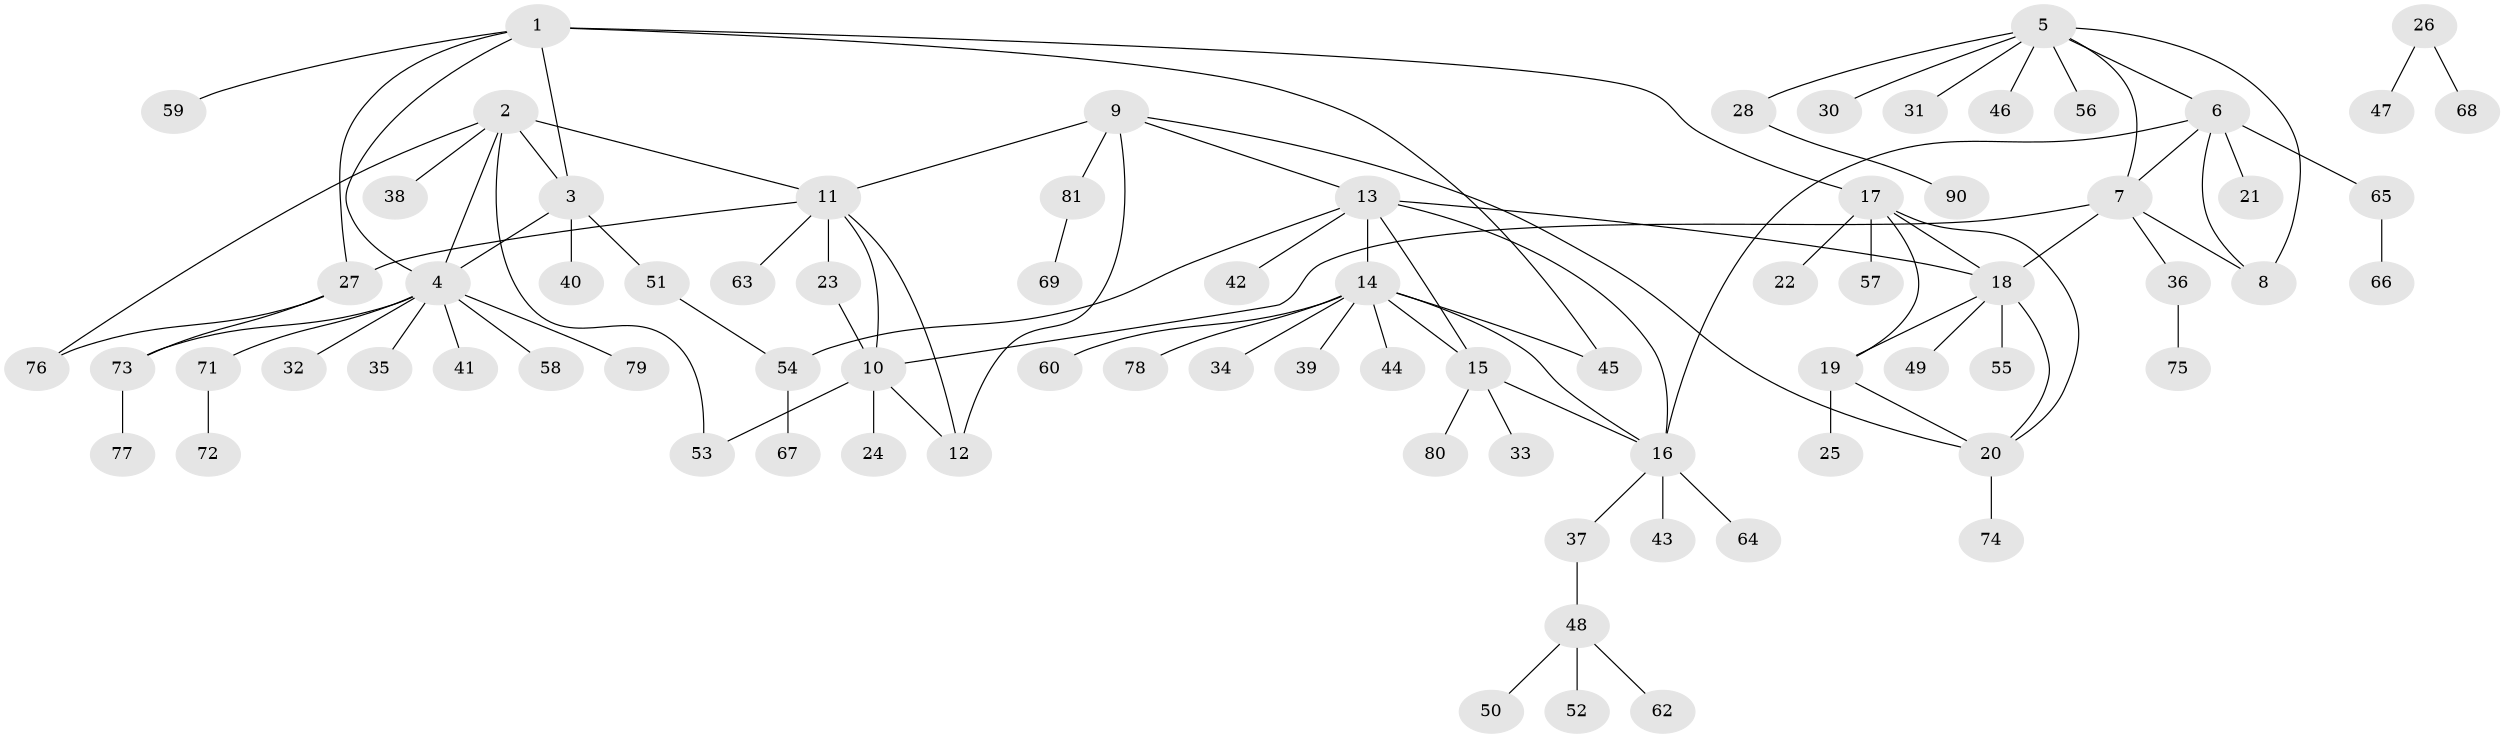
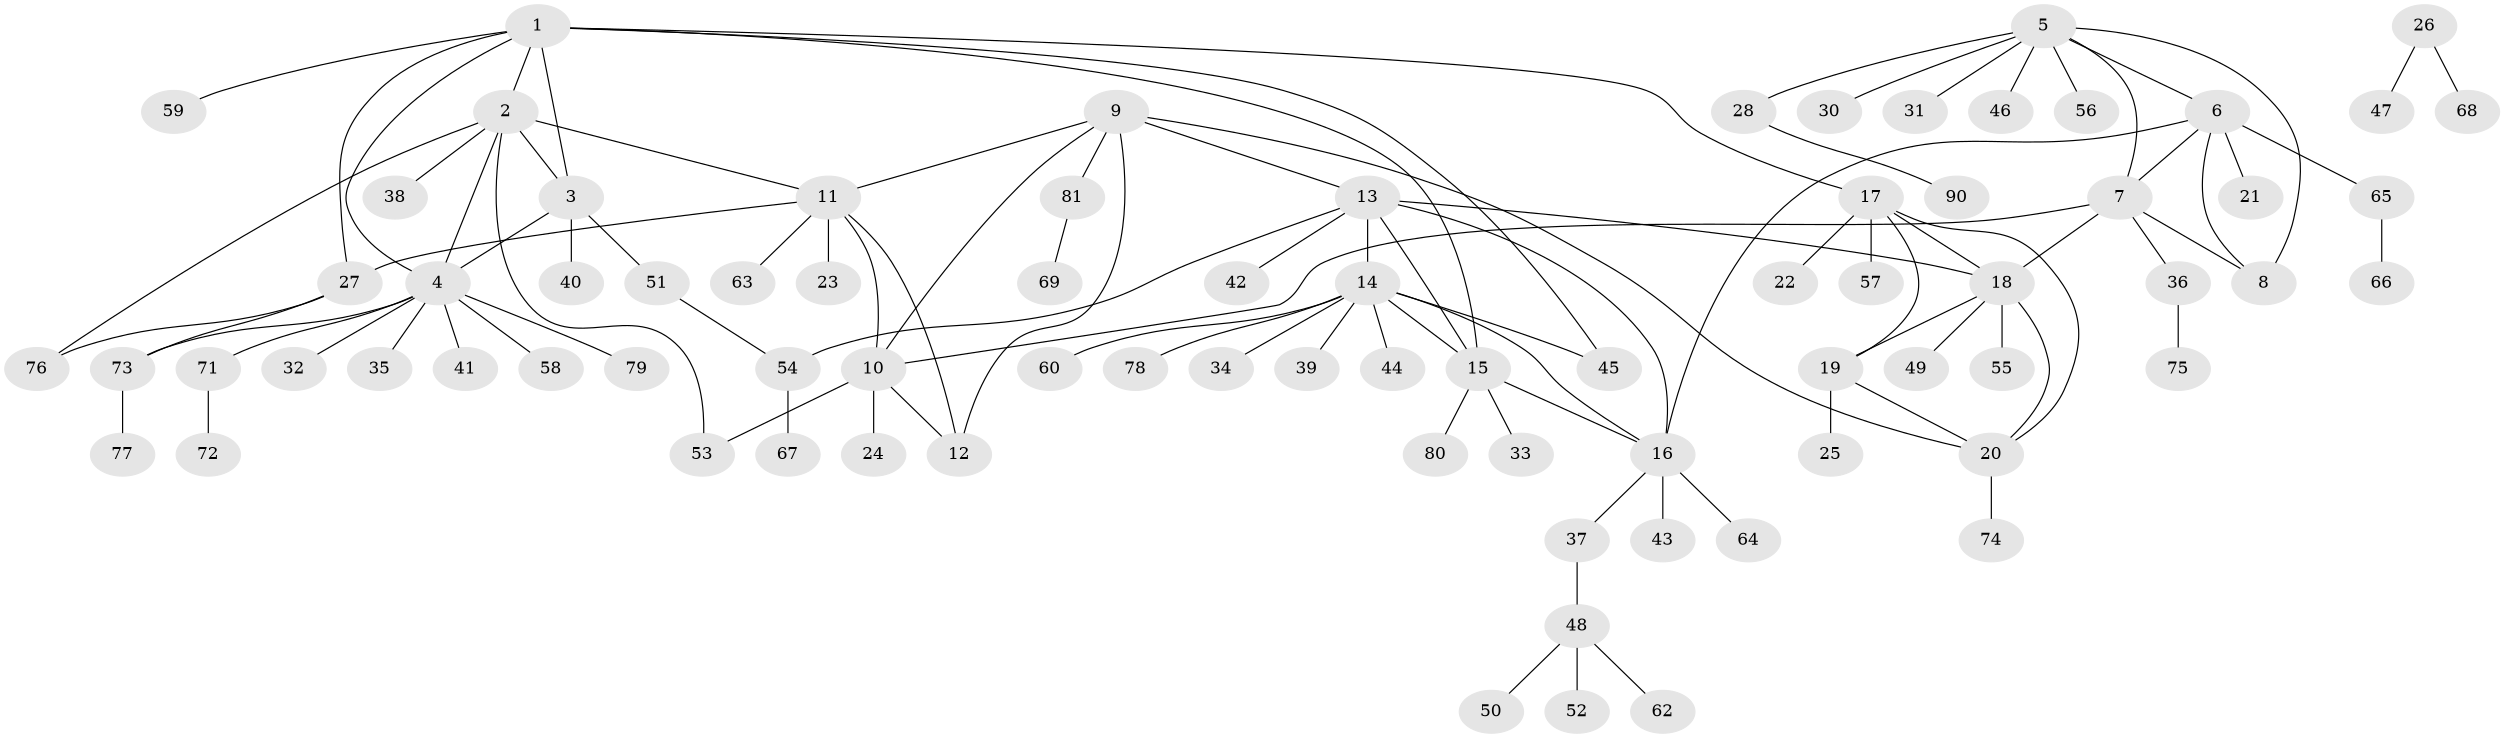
edge "1" -- "2": added
edge "1" -- "15": added
edge "23" -- "10": now "9" -- "10"
